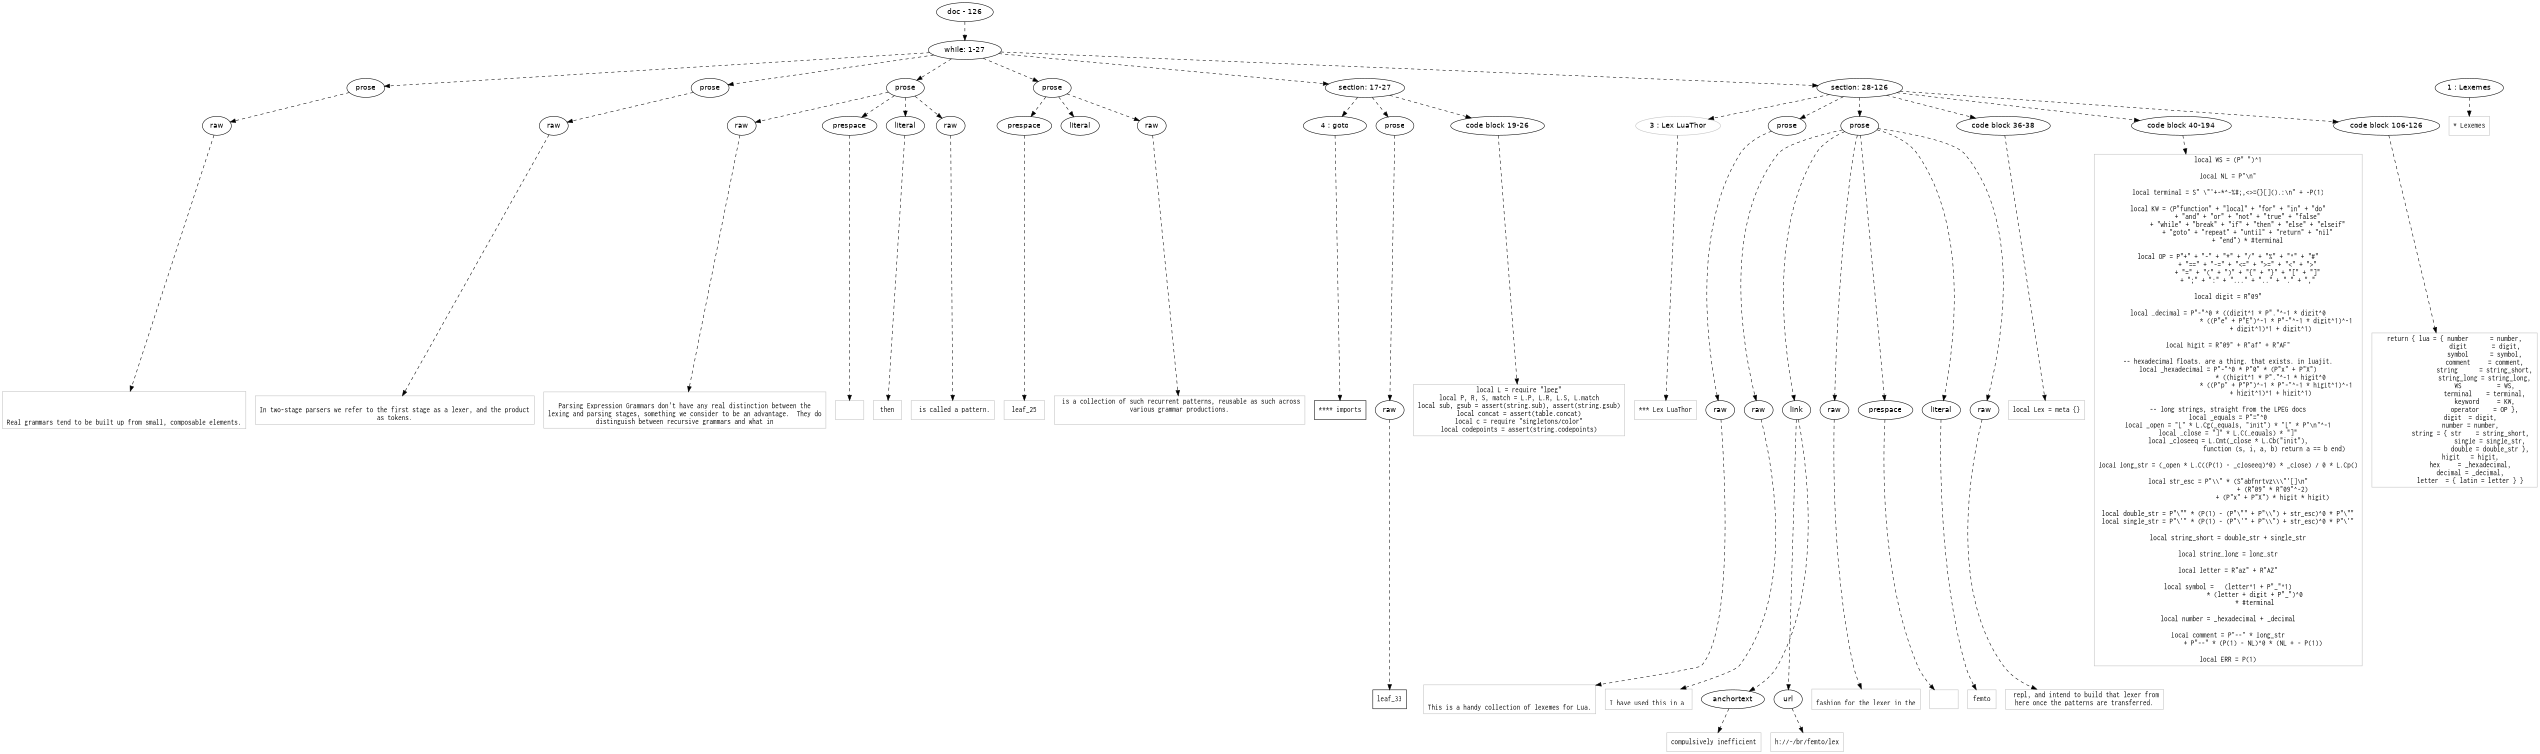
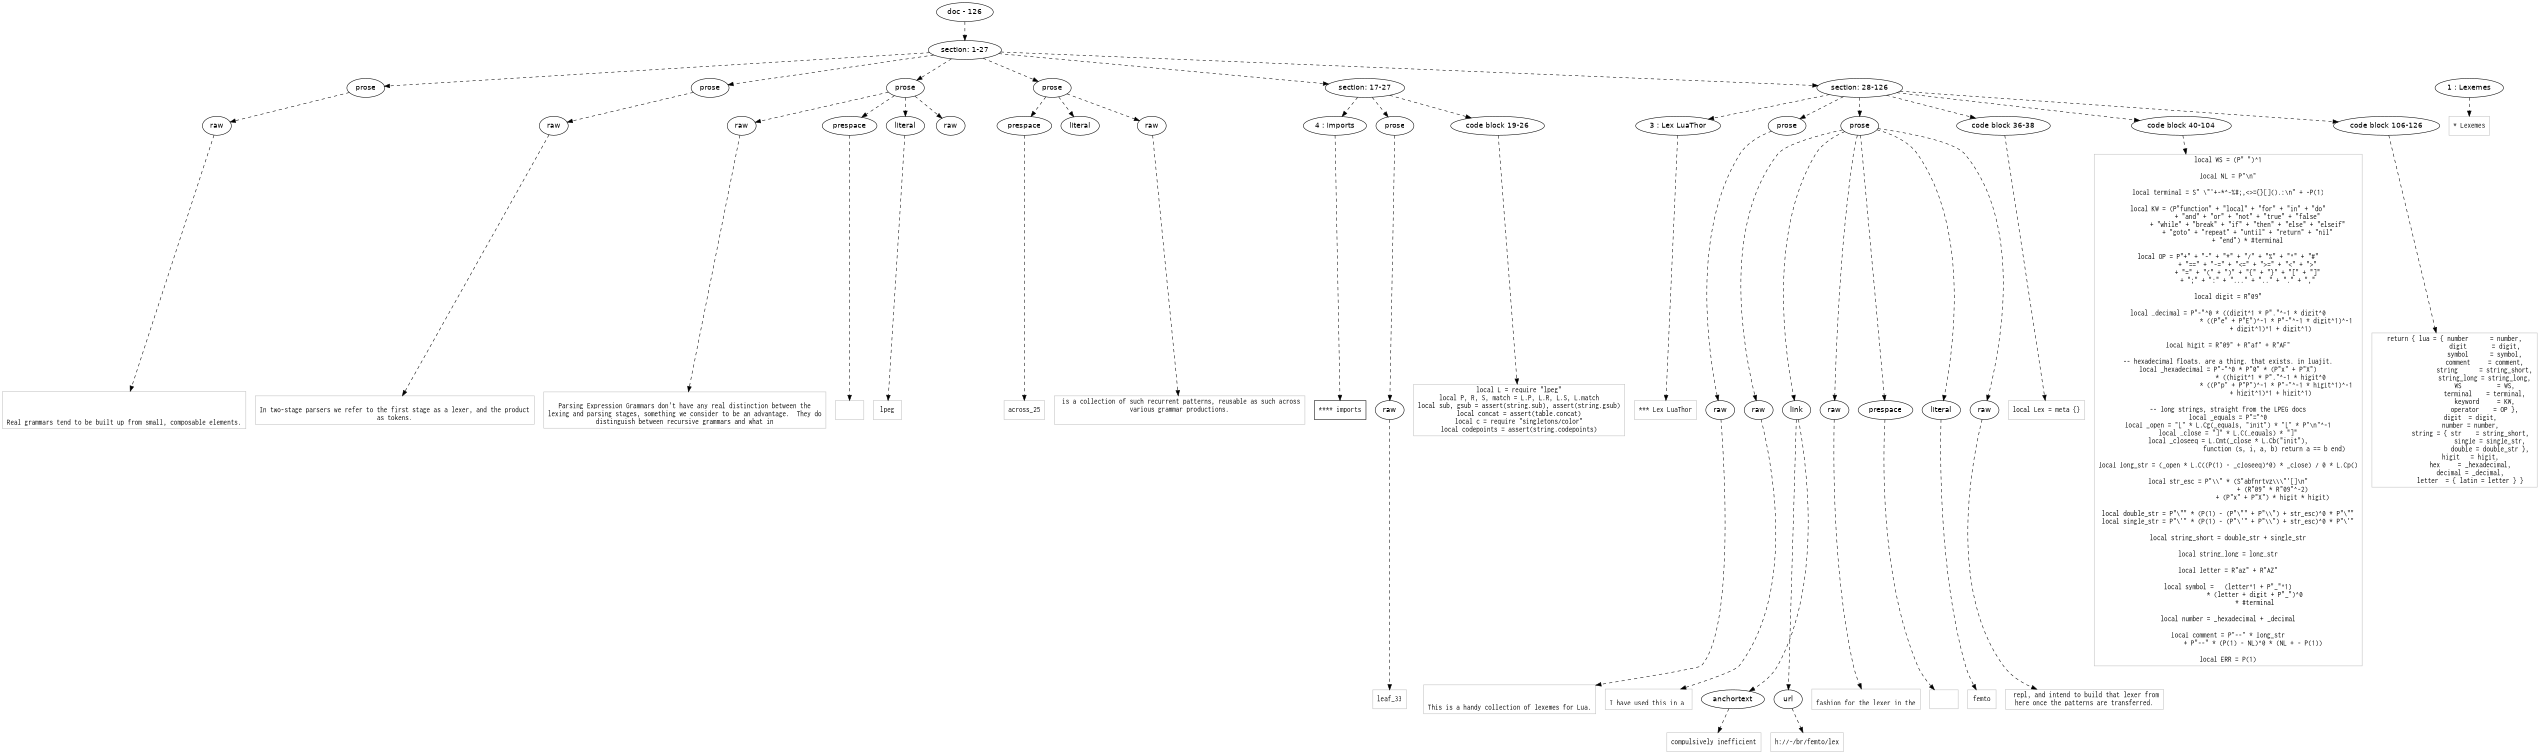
node "while: 1-27": label "while: 1-27" -> "section: 1-27"
node "4 : goto": label "4 : goto" -> "4 : imports"
node "3 : Lex LuaThor": color Gray -> black
node "code block 40-194": label "code block 40-194" -> "code block 40-104"
node "then": label "then" -> "lpeg"
node "is called a pattern.": removed
node "leaf_25": label "leaf_25" -> "across_25"
node "leaf_33": color black -> Gray
